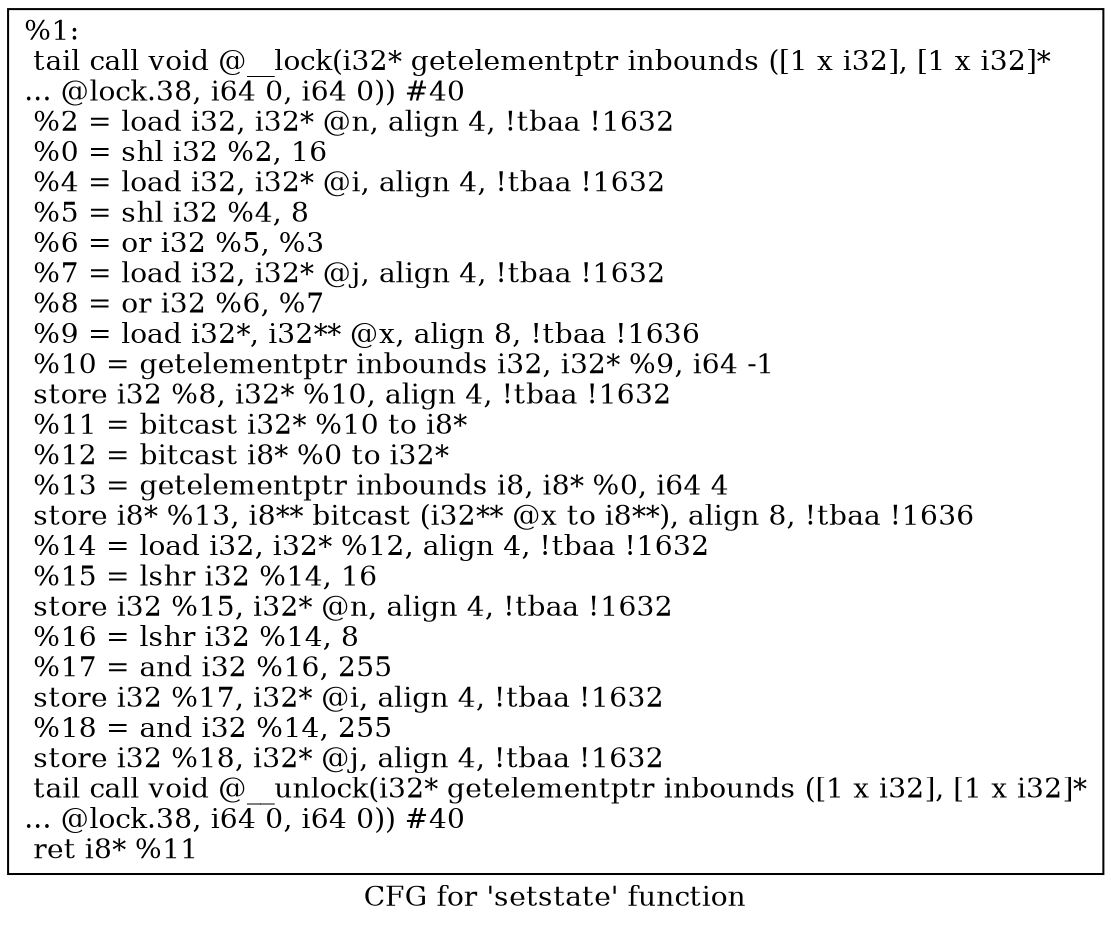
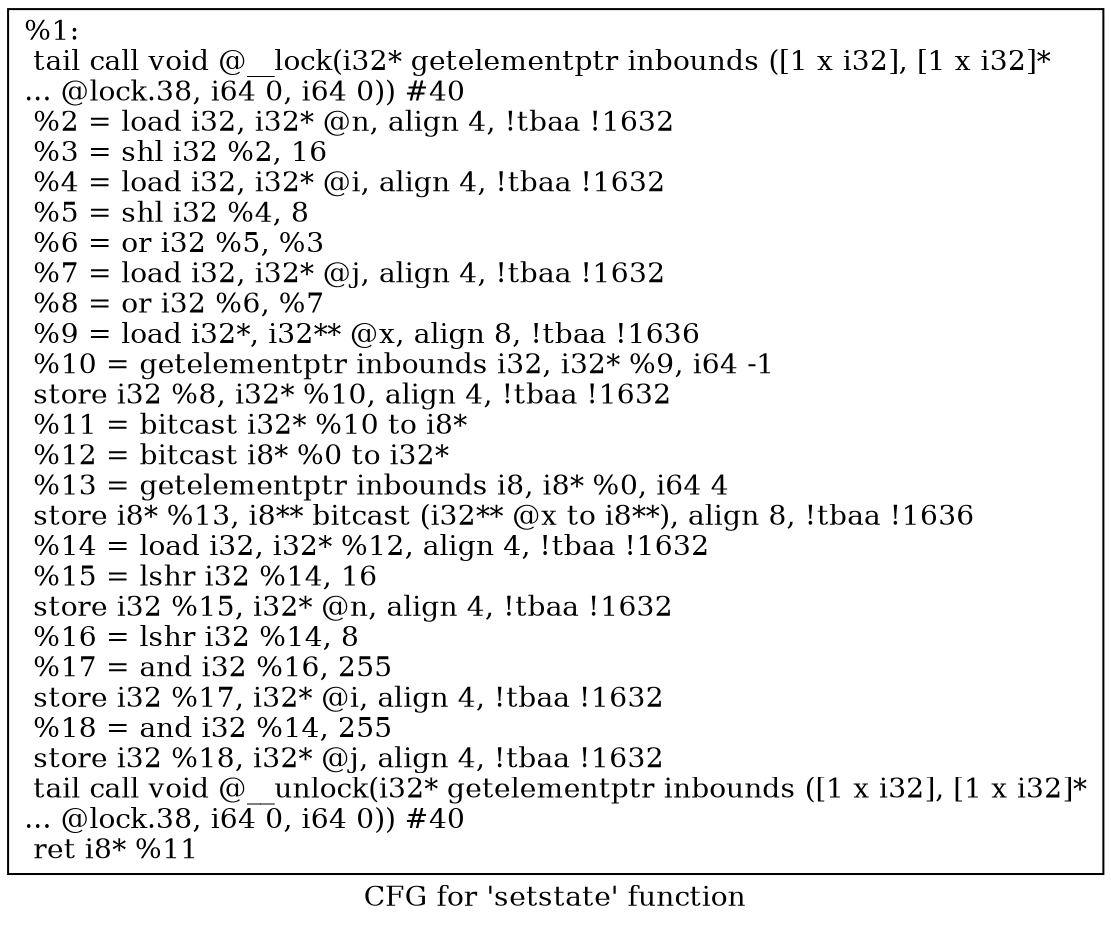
node "%1:": text "%0 = shl i32 %2, 16" -> "%3 = shl i32 %2, 16"
